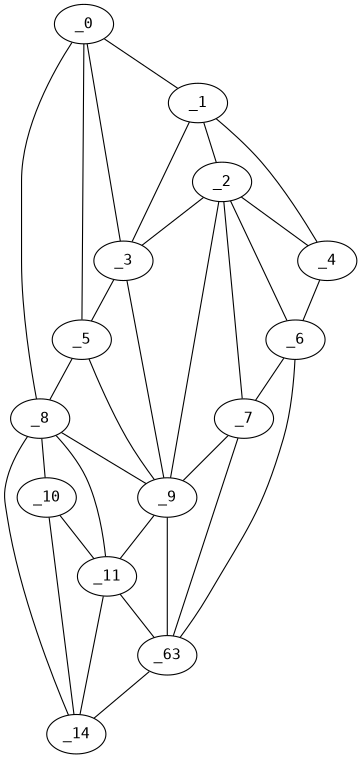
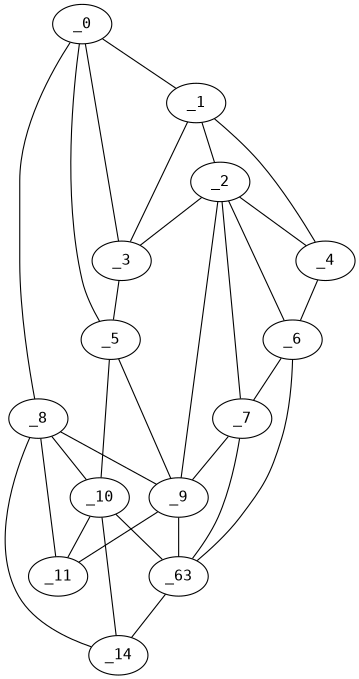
edge "_5" -- "_8": now "_5" -- "_10"
edge "_3" -- "_9": removed
edge "_11" -- "_63": now "_10" -- "_63"
edge "_11" -- "_14": removed
